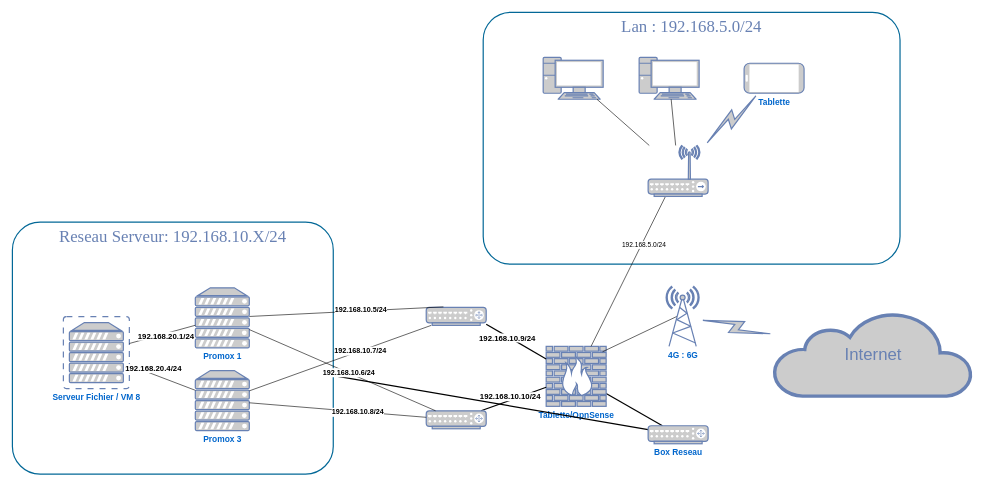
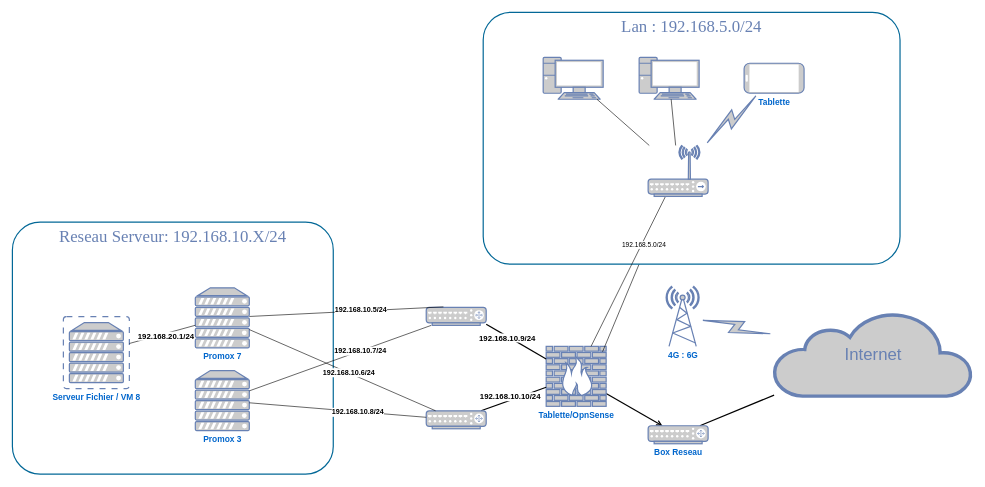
edge "4G : 6G" -- "Tablette/OpnSense": now "Lan : 192.168.5.0/24" -- "Tablette/OpnSense"
node "Promox 1": label "Promox 1" -> "Promox 7"
edge "Serveur Fichier / VM 8" -- "Promox 3": removed, label "192.168.20.4/24"
edge "Reseau Serveur: 192.168.10.X/24" -- "Box Reseau": now "Internet" -- "Box Reseau"
edge "Tablette/OpnSense" -- "Box Reseau": arrowhead none -> open
